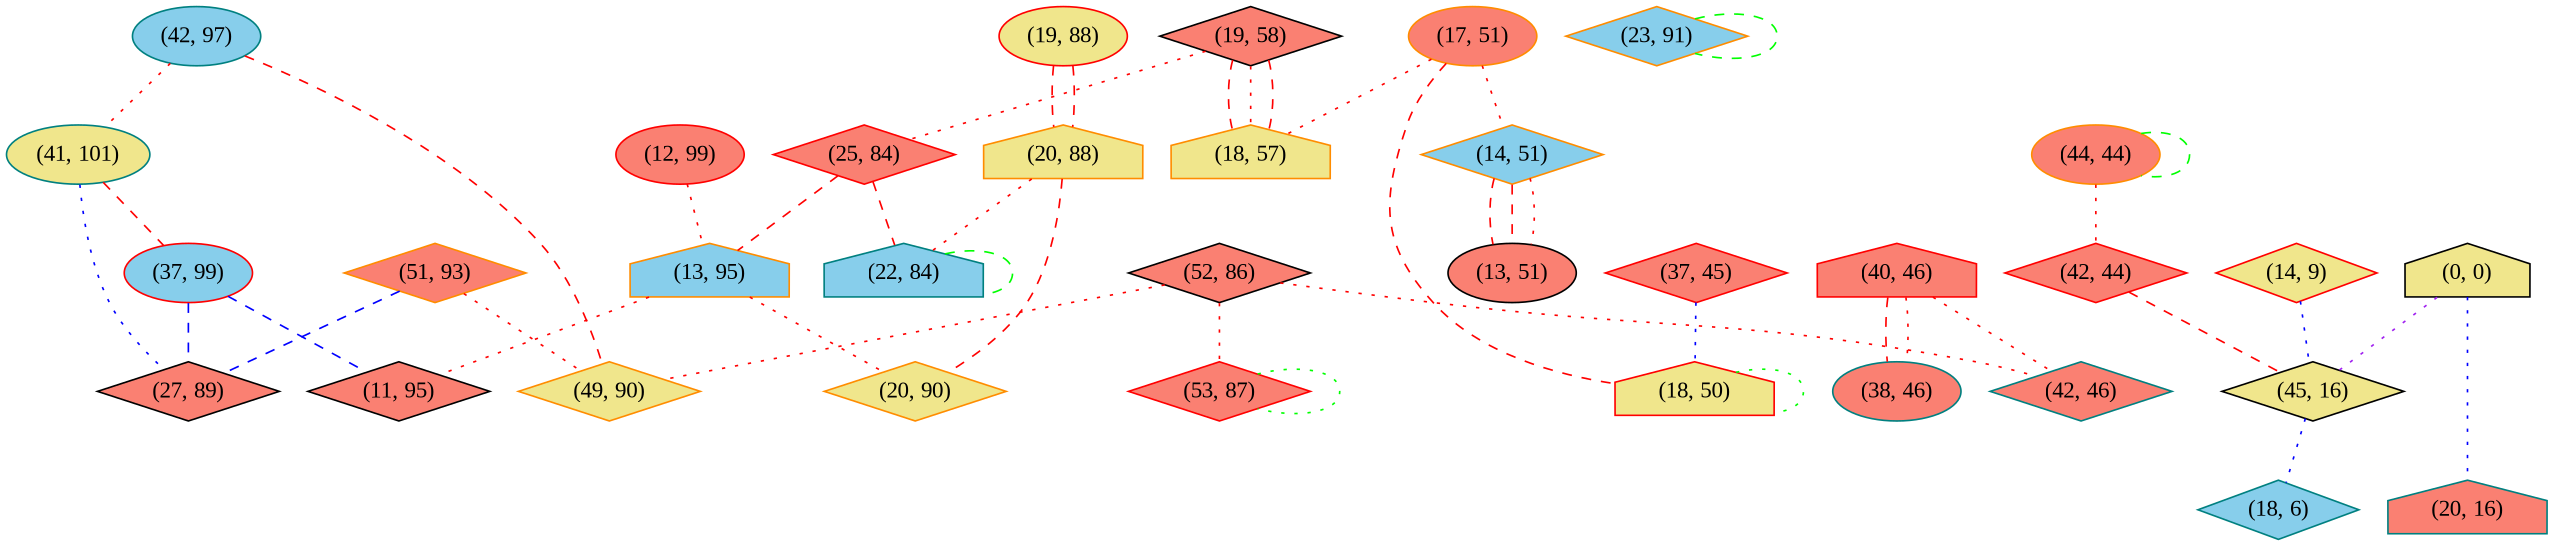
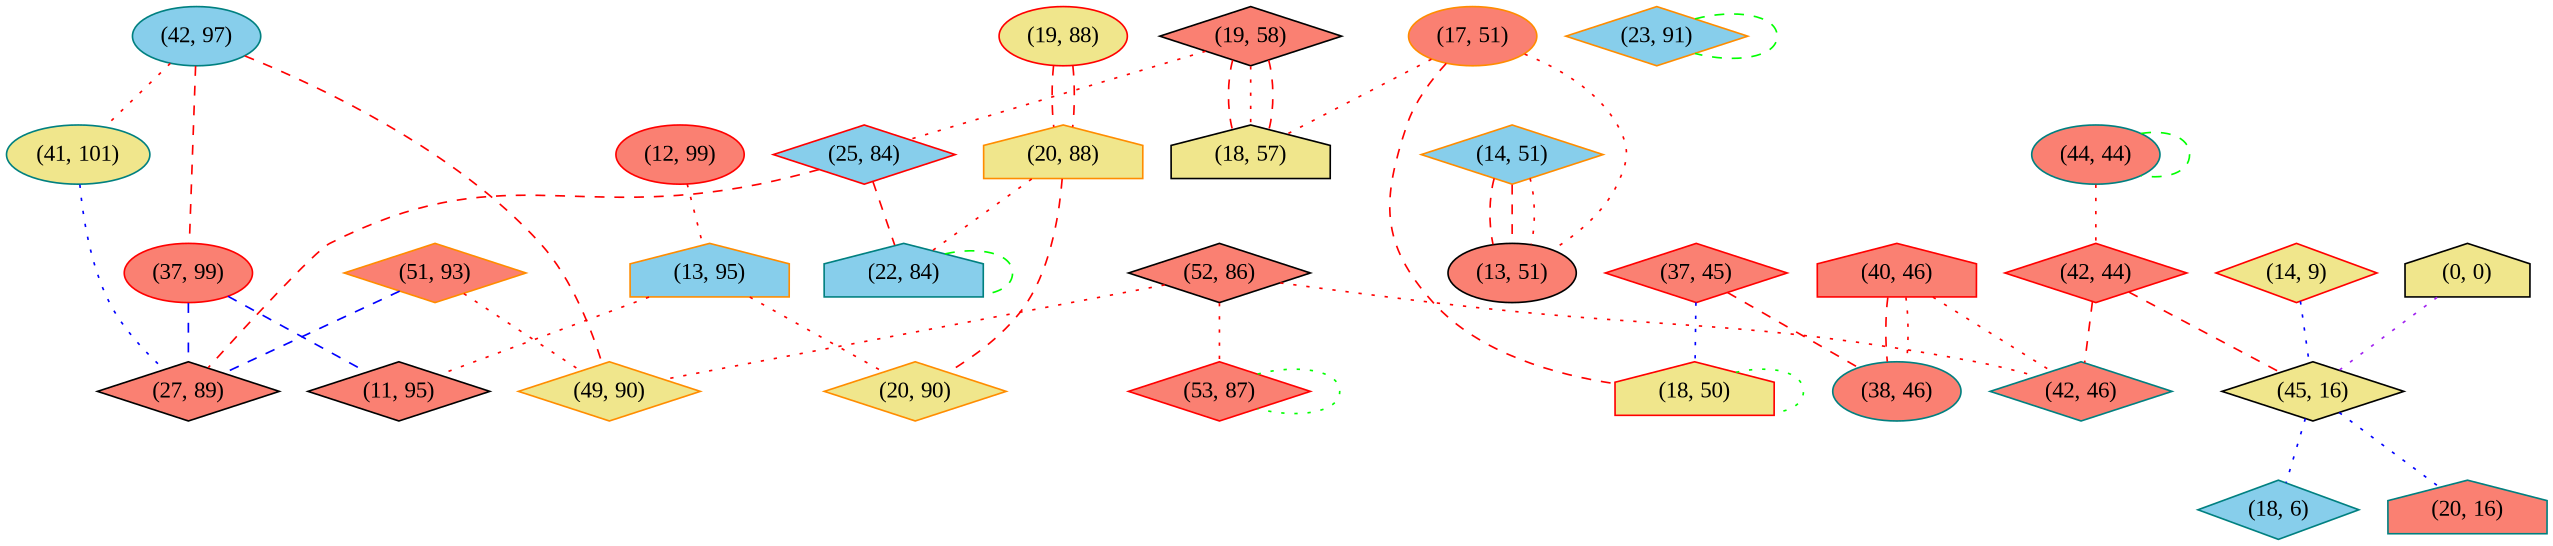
edge "(17, 51)" -- "(14, 51)": now "(17, 51)" -- "(13, 51)"
node "(25, 84)": fillcolor salmon -> skyblue
node "(18, 57)": color darkorange -> black
node "(44, 44)": color darkorange -> teal
edge "(25, 84)" -- "(13, 95)": now "(25, 84)" -- "(27, 89)"
edge "(41, 101)" -- "(37, 99)": now "(42, 97)" -- "(37, 99)"
node "(37, 99)": fillcolor skyblue -> salmon
edge "(37, 45)" -- "(38, 46)": added
edge "(42, 44)" -- "(42, 46)": added
edge "(0, 0)" -- "(20, 16)": now "(45, 16)" -- "(20, 16)"
